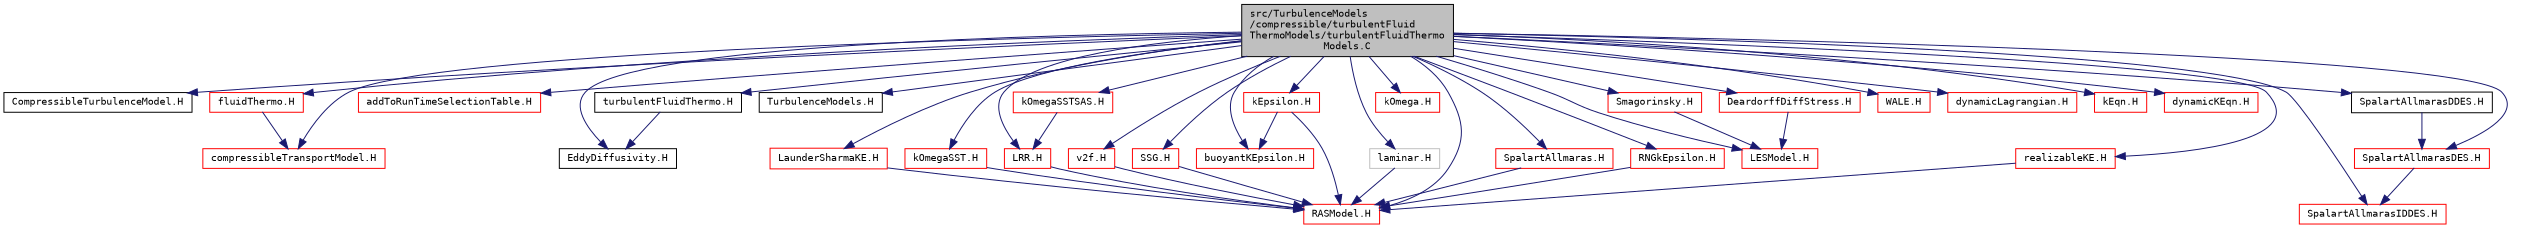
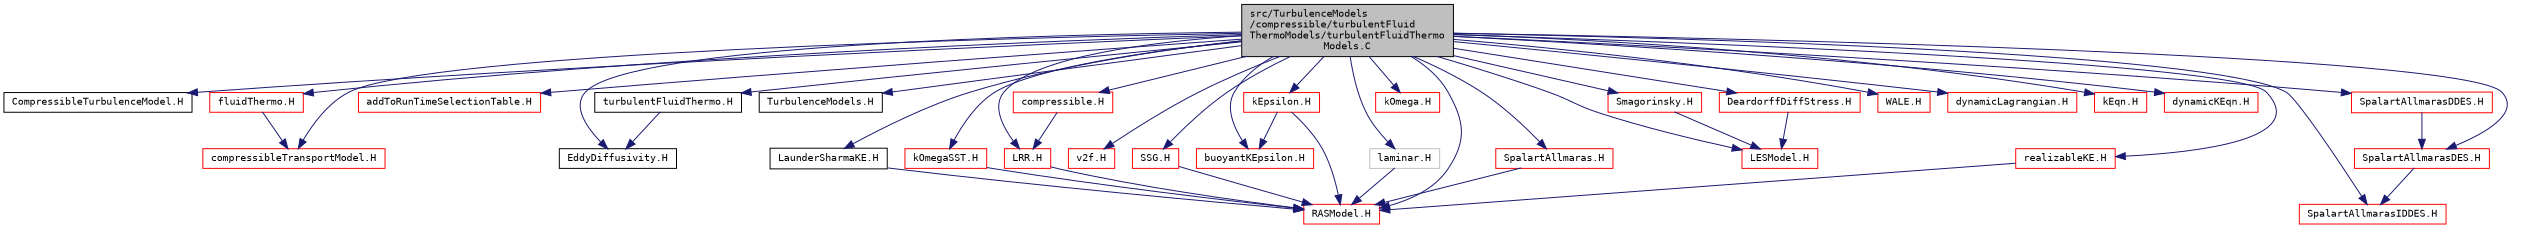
node "kOmegaSSTSAS.H": label "kOmegaSSTSAS.H" -> "compressible.H"
node "SpalartAllmarasDDES.H": color black -> red
node "LaunderSharmaKE.H": color red -> black
node "RNGkEpsilon.H": removed
edge "v2f.H" -> "RASModel.H": removed
